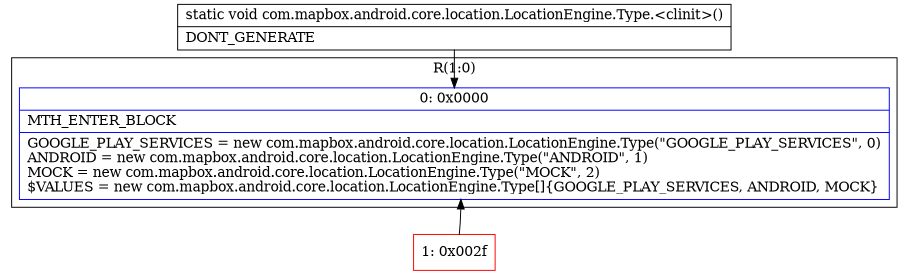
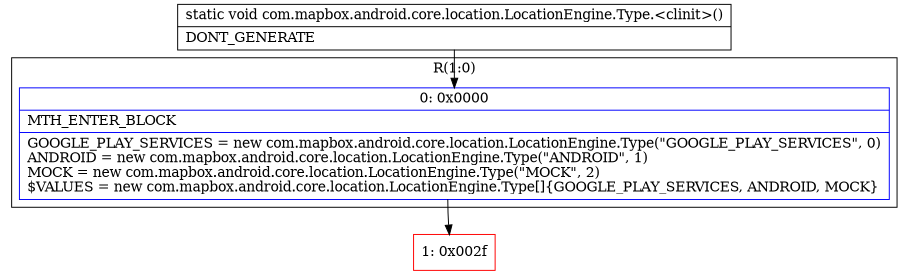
edge "1: 0x002f" -> "0: 0x0000": reversed
